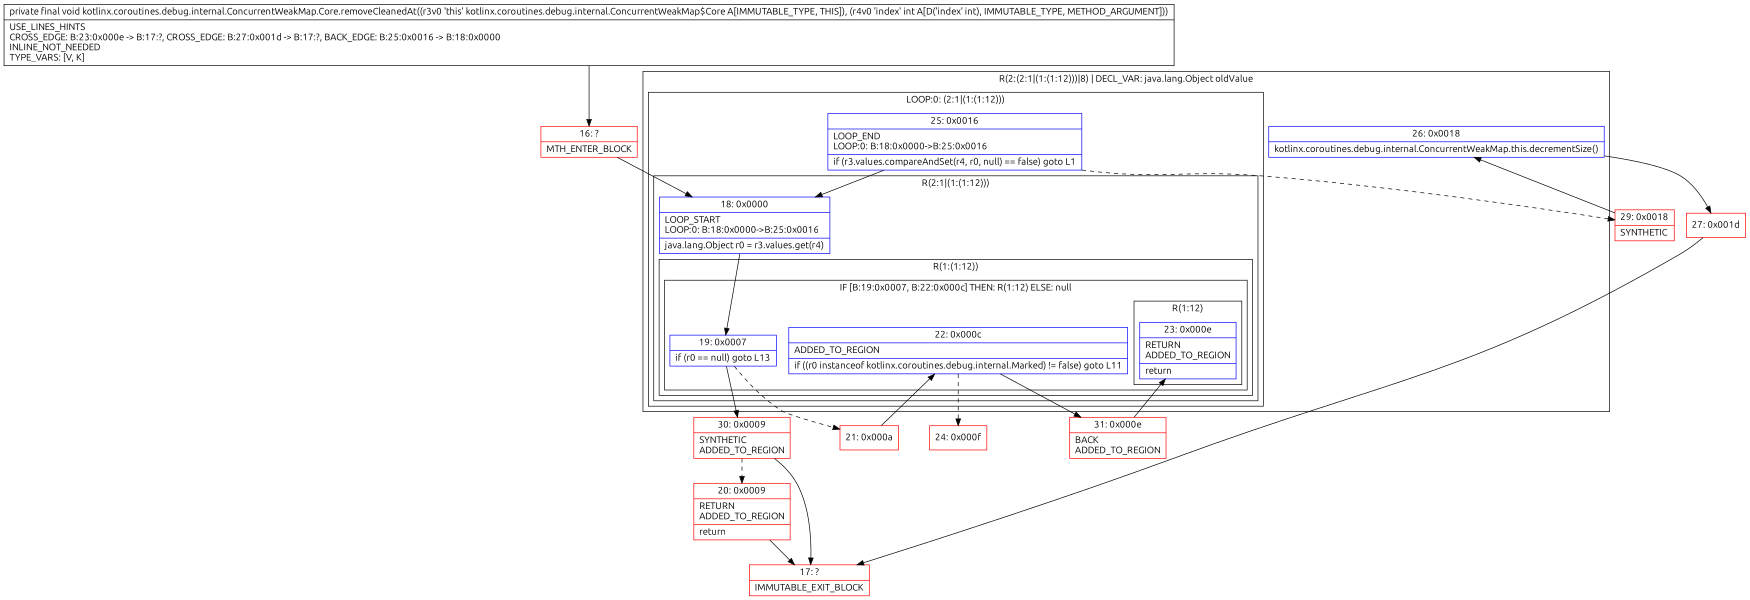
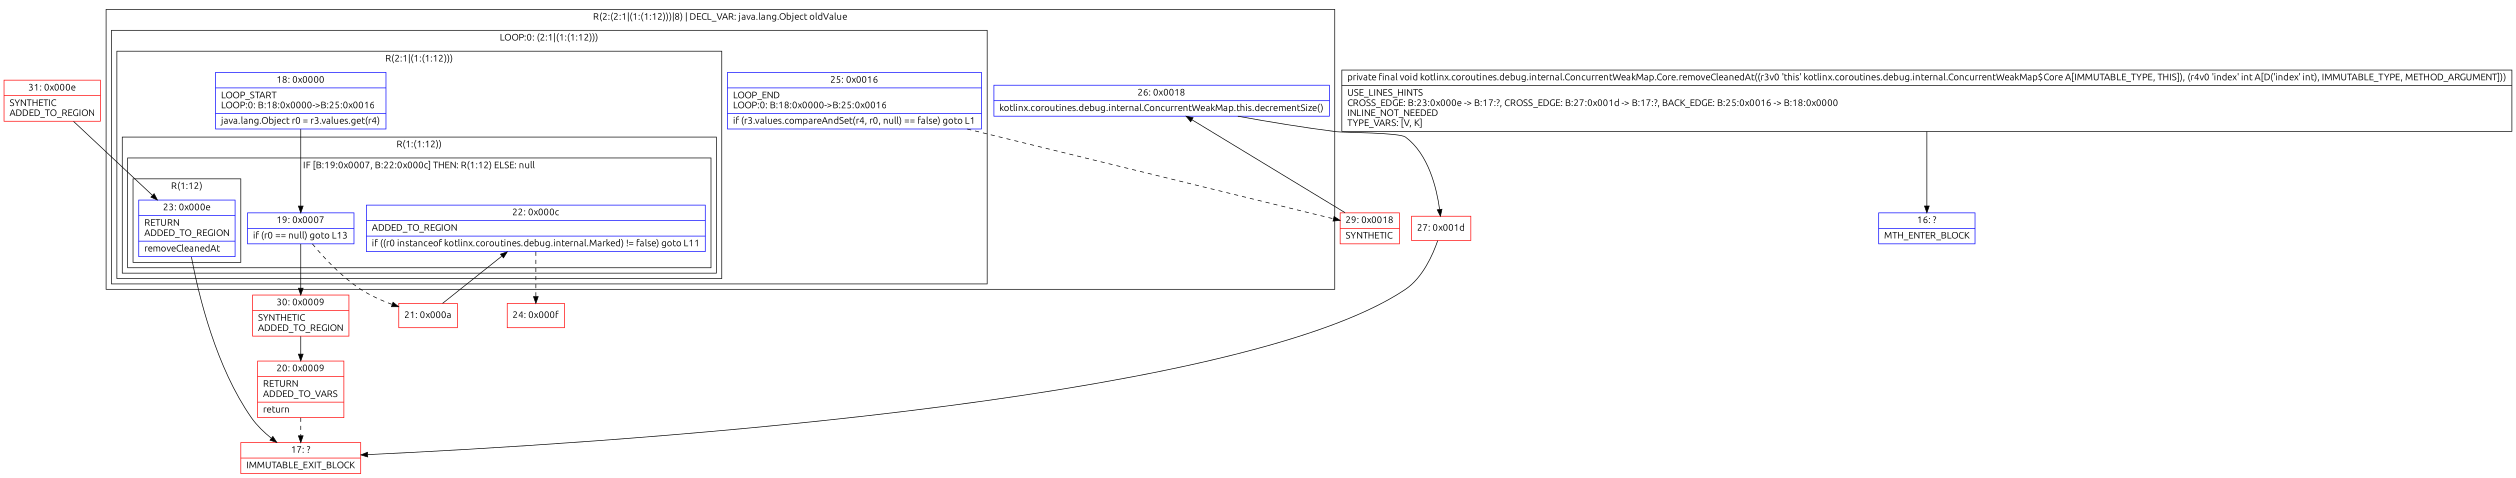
node "16: ?": color red -> blue
edge "16: ?" -> "18: 0x0000": removed
edge "25: 0x0016" -> "18: 0x0000": removed
node "23: 0x000e": text "return" -> "removeCleanedAt"
edge "22: 0x000c" -> "31: 0x000e": removed
node "31: 0x000e": text "BACK" -> "SYNTHETIC"
edge "30: 0x0009" -> "20: 0x0009": style dashed -> solid
edge "30: 0x0009" -> "17: ?": now "23: 0x000e" -> "17: ?"
node "20: 0x0009": text "ADDED_TO_REGION" -> "ADDED_TO_VARS"
edge "20: 0x0009" -> "17: ?": style solid -> dashed
